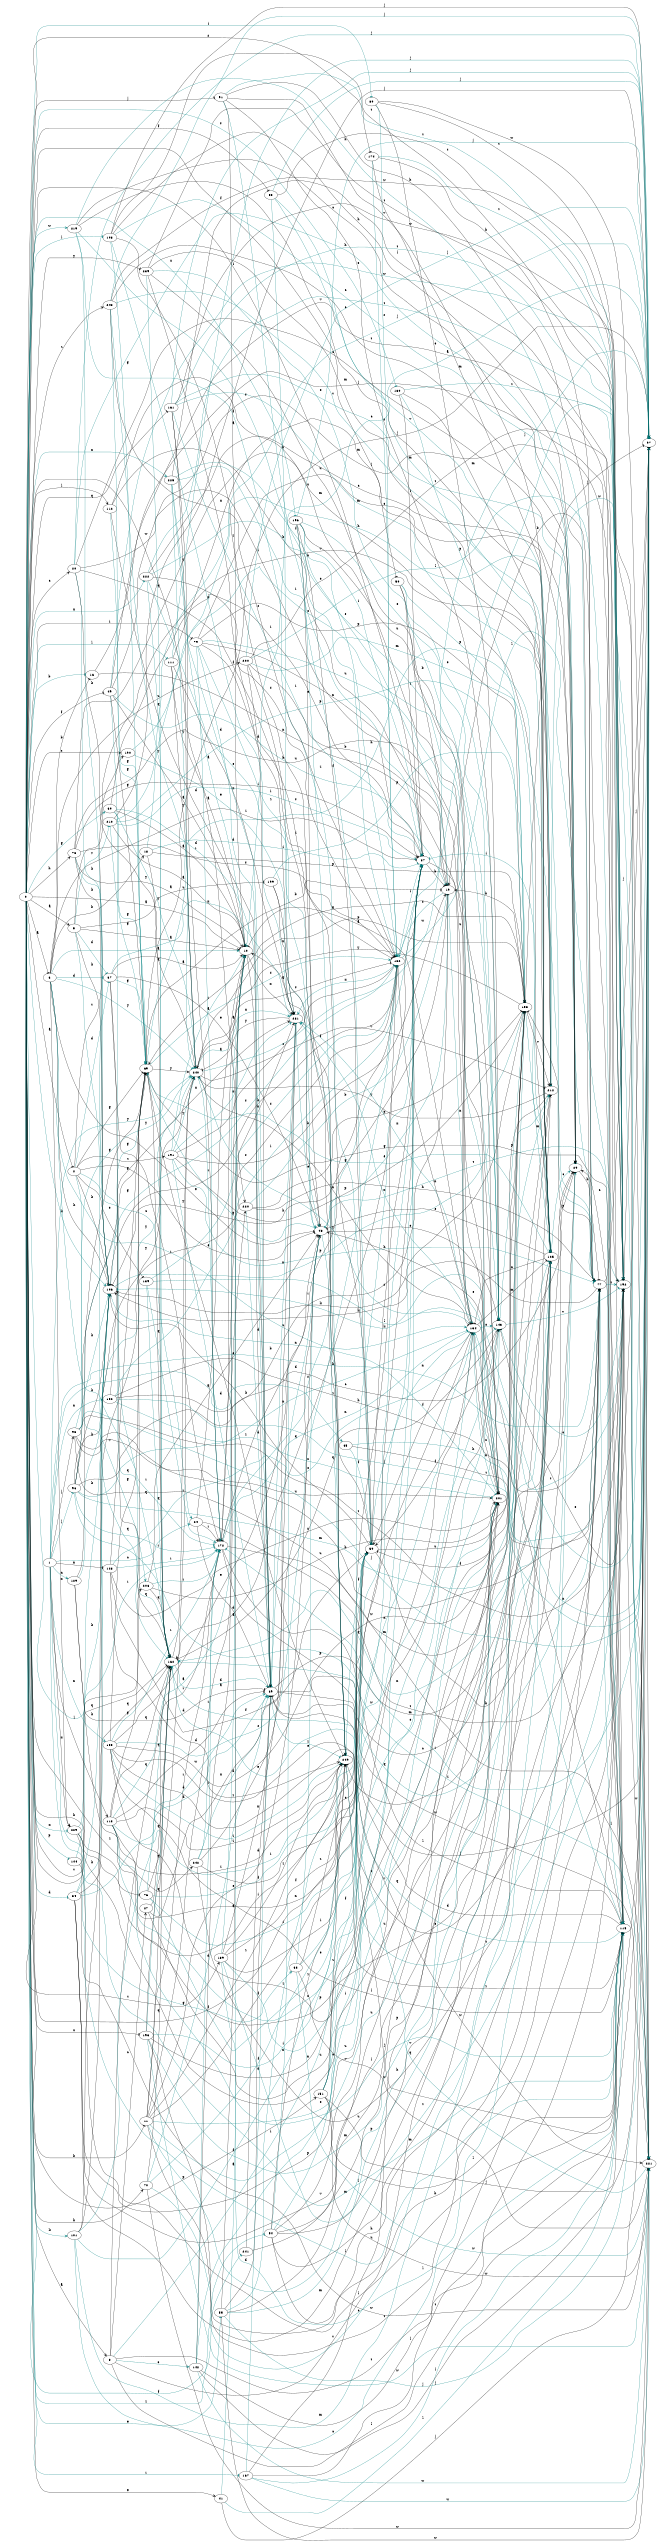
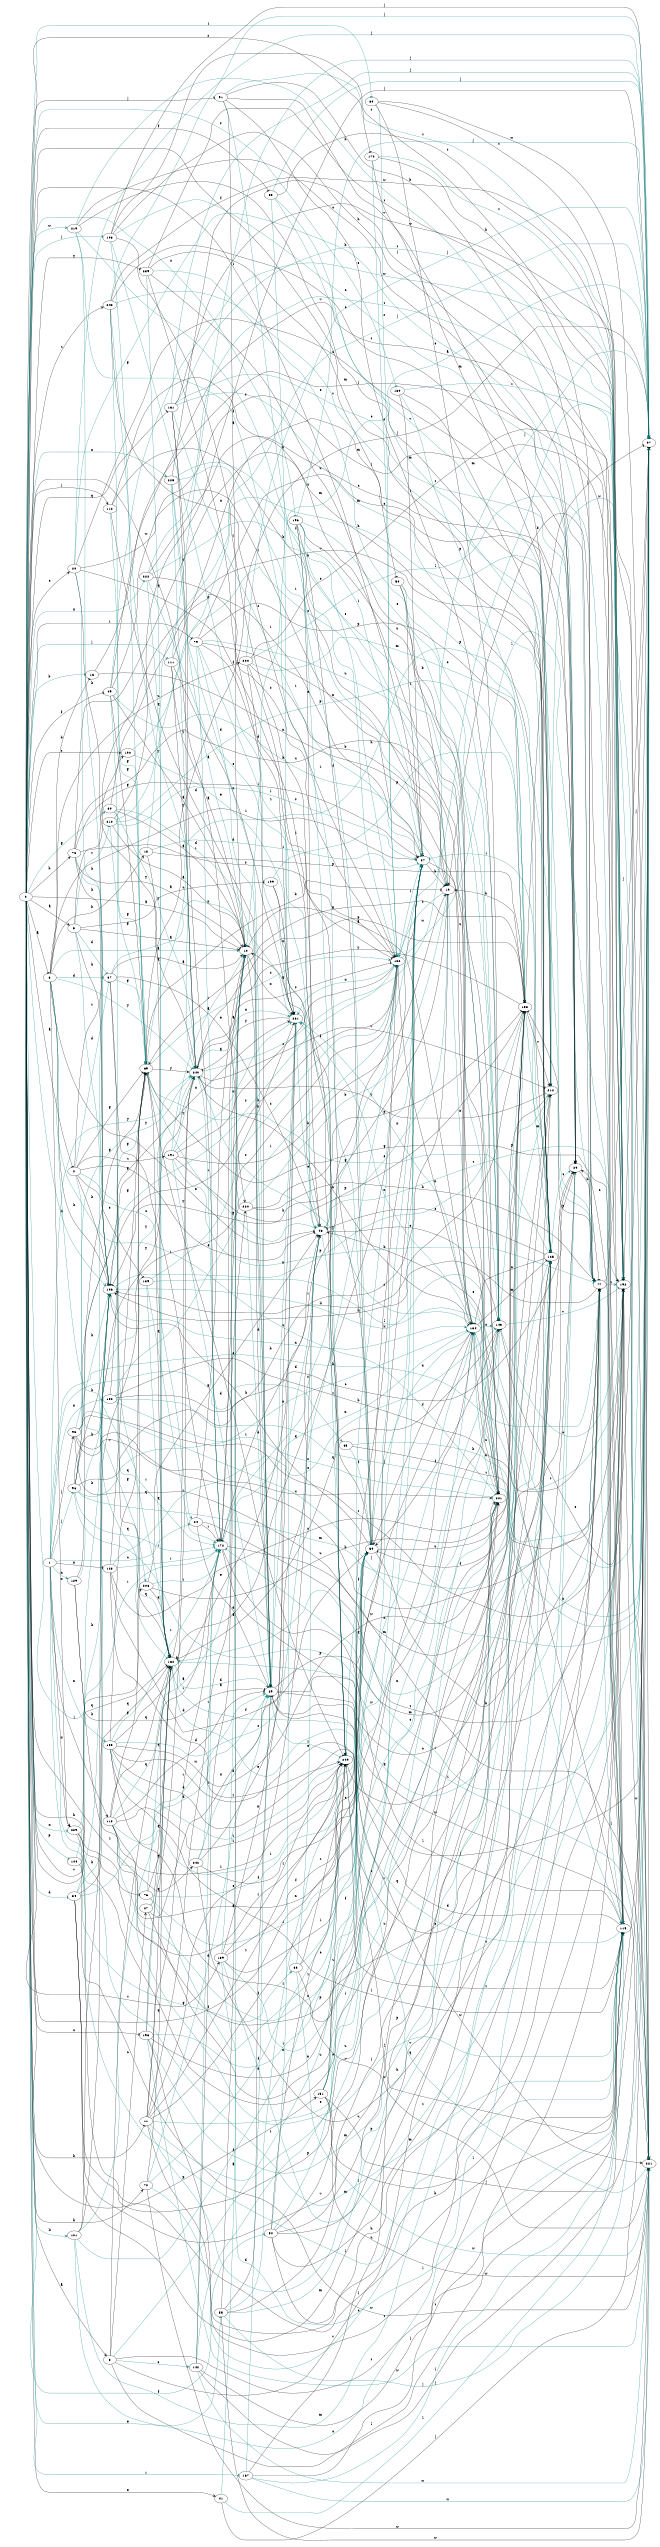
node "241": removed
